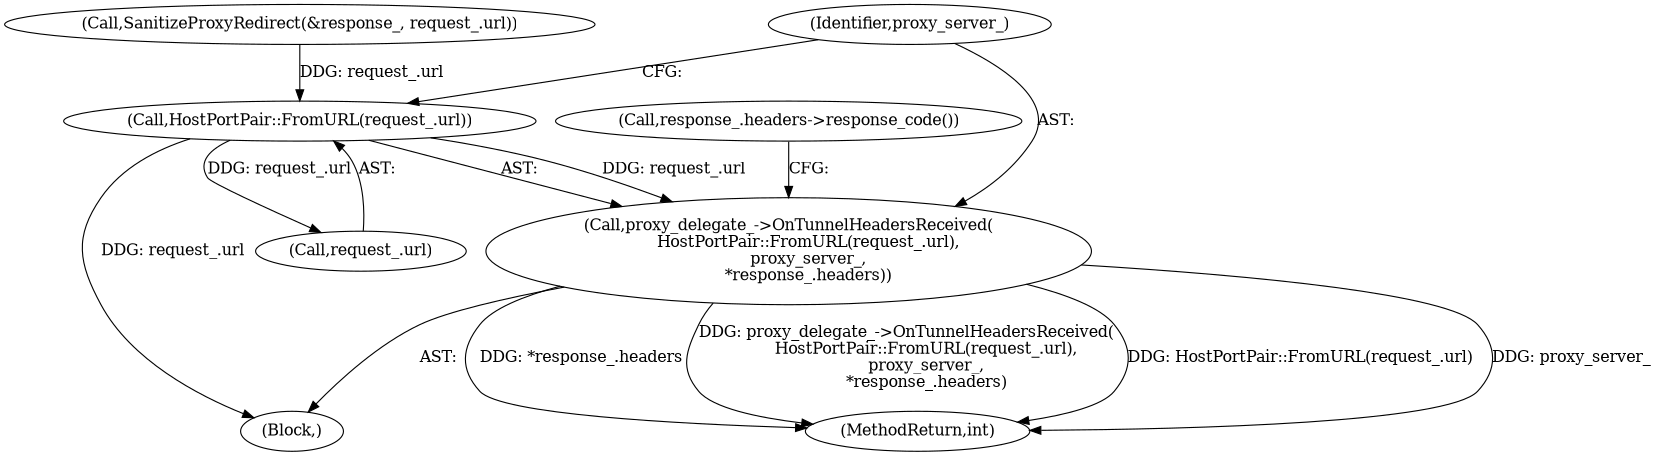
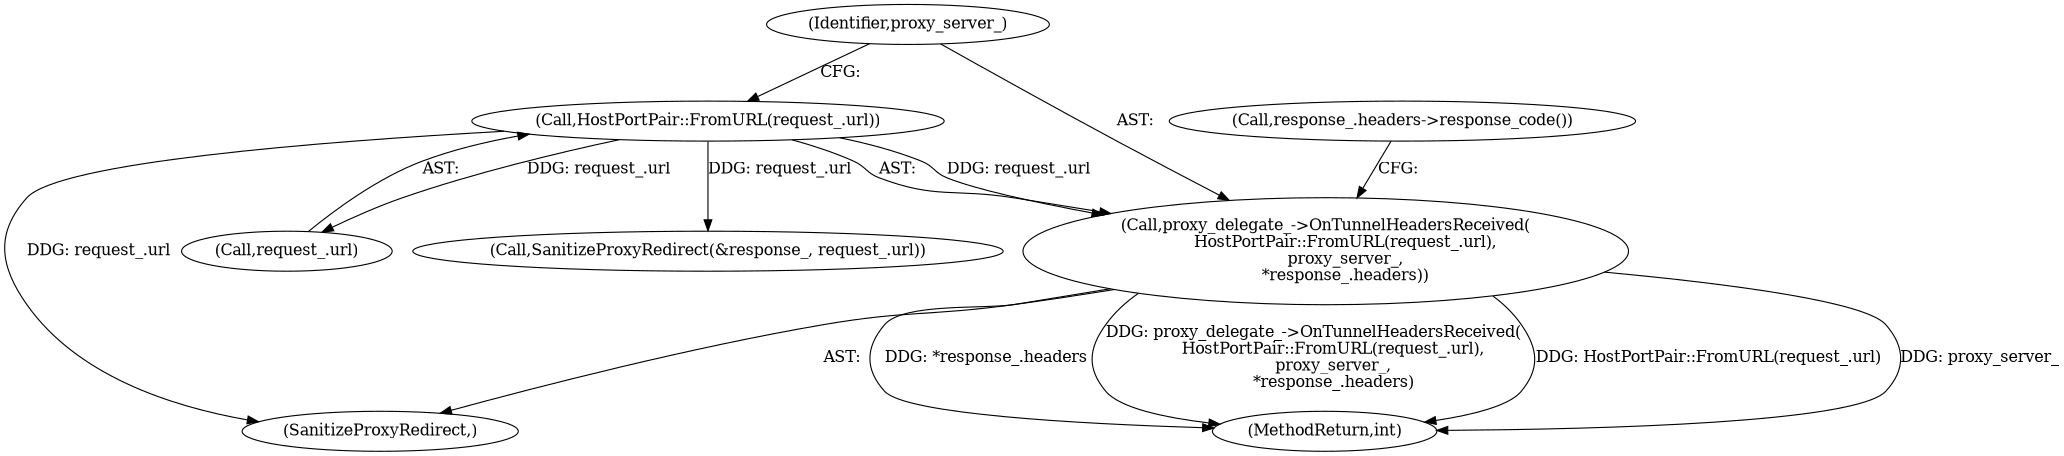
edge "(Call,SanitizeProxyRedirect(&response_, request_.url))" -> "(Call,HostPortPair::FromURL(request_.url))": reversed
node "(Block,)": label "(Block,)" -> "(SanitizeProxyRedirect,)"
